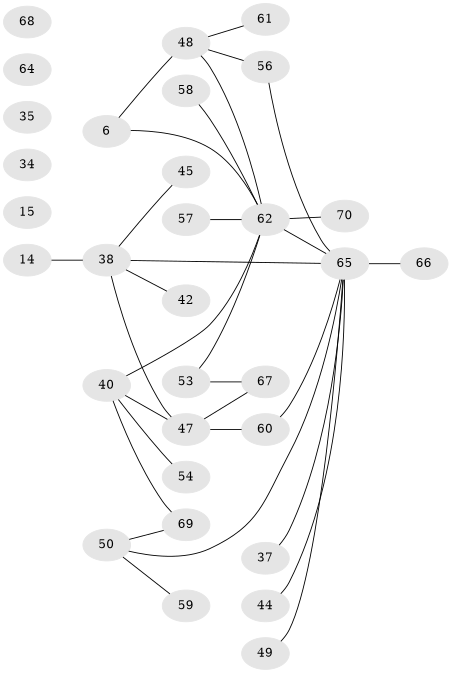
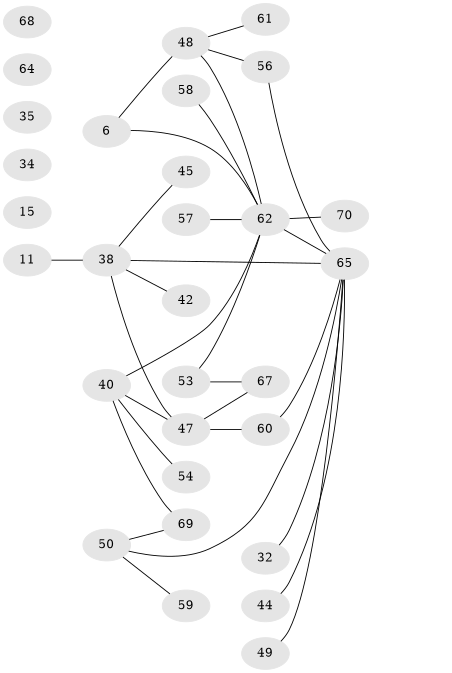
node "14": label "14" -> "11"
node "66": removed
node "37": label "37" -> "32"
